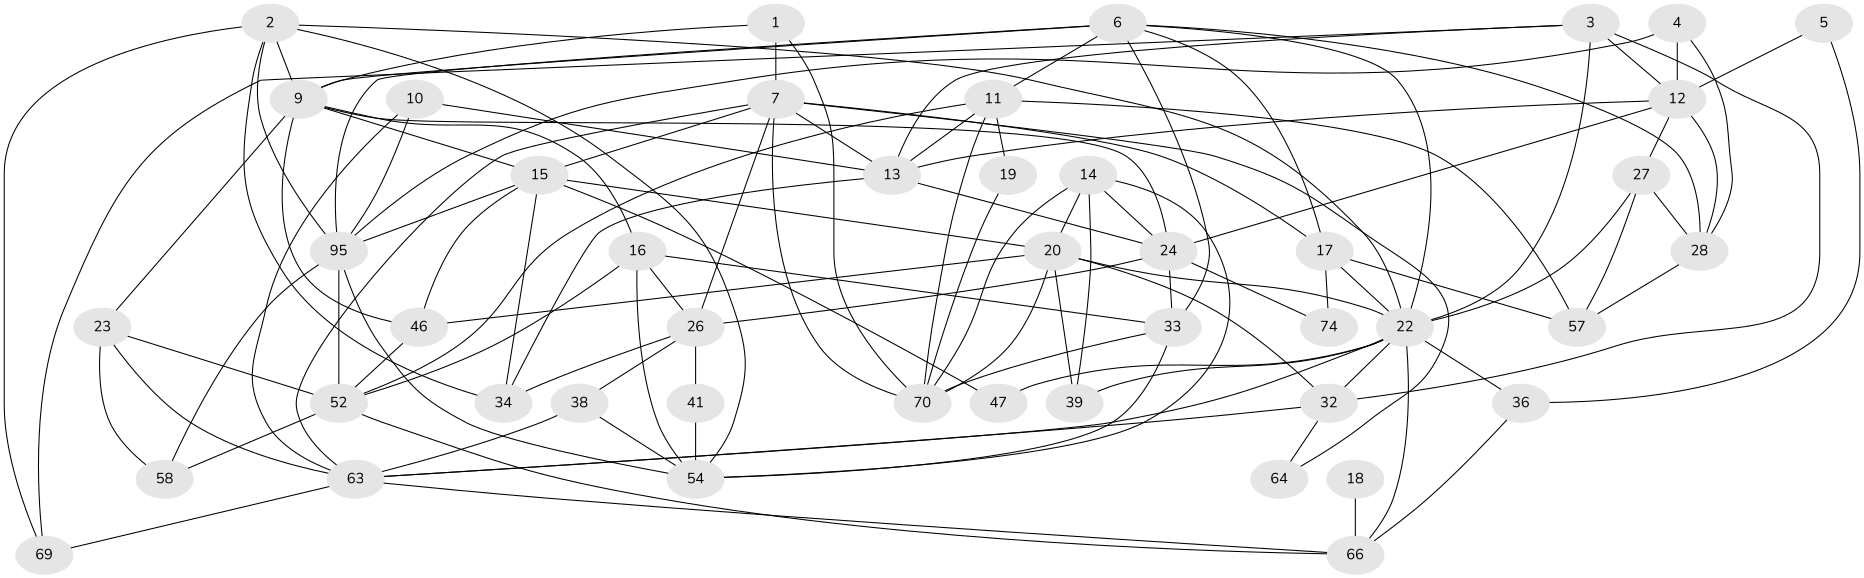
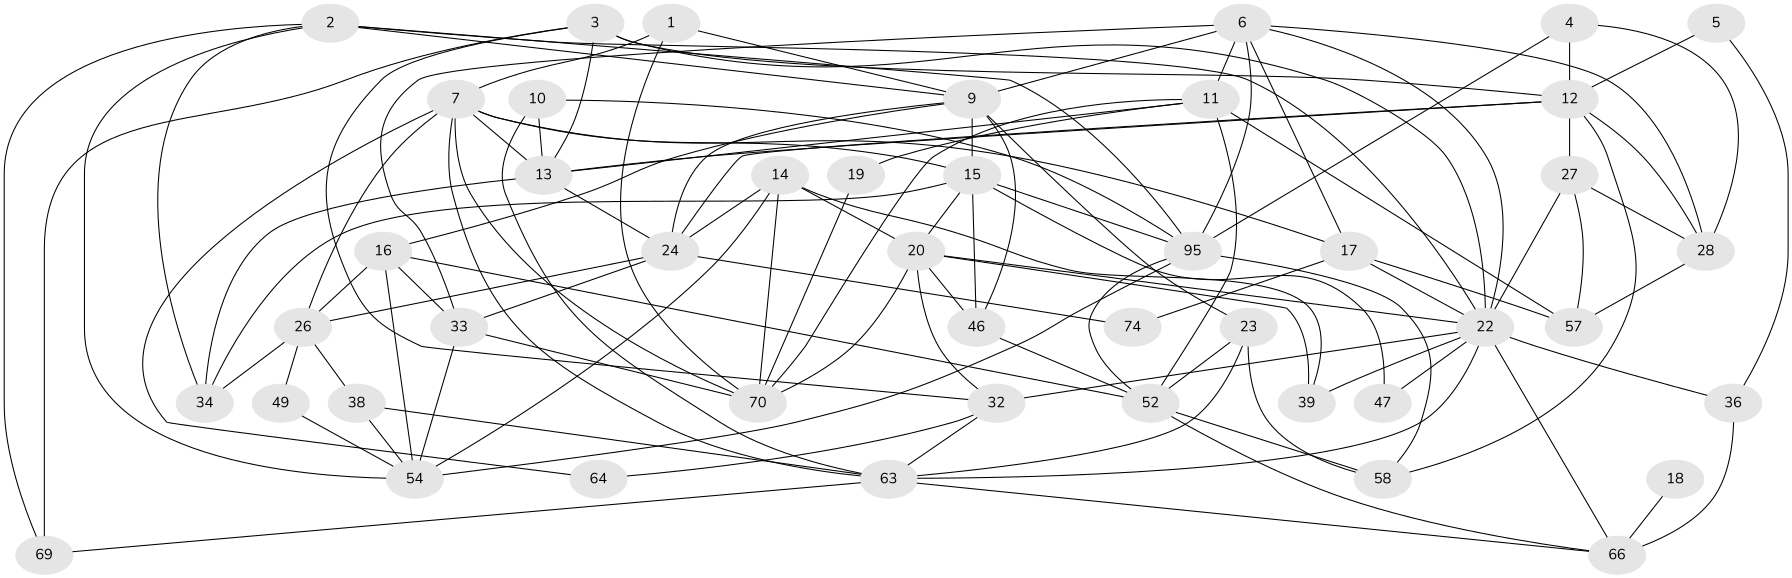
edge "12" -- "58": added
node "41": label "41" -> "49"
